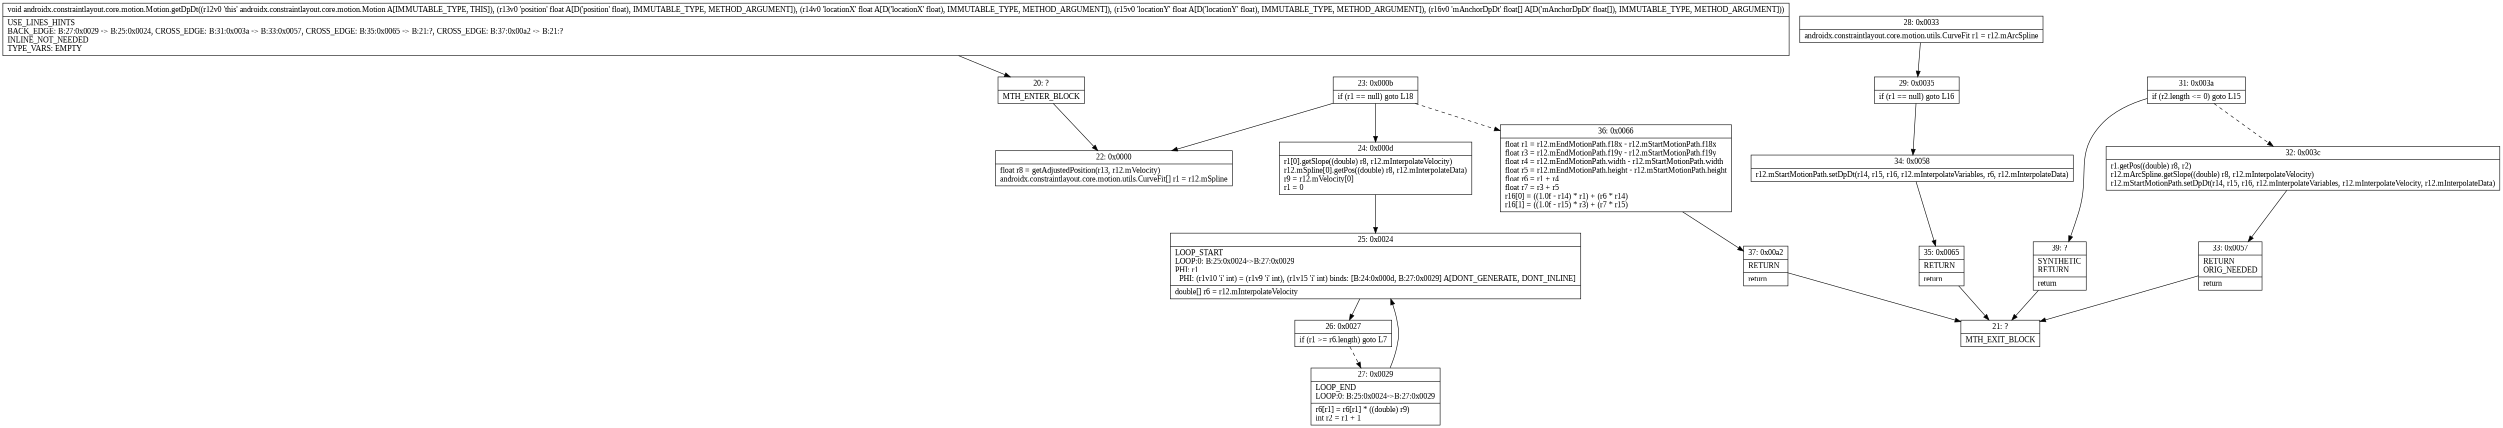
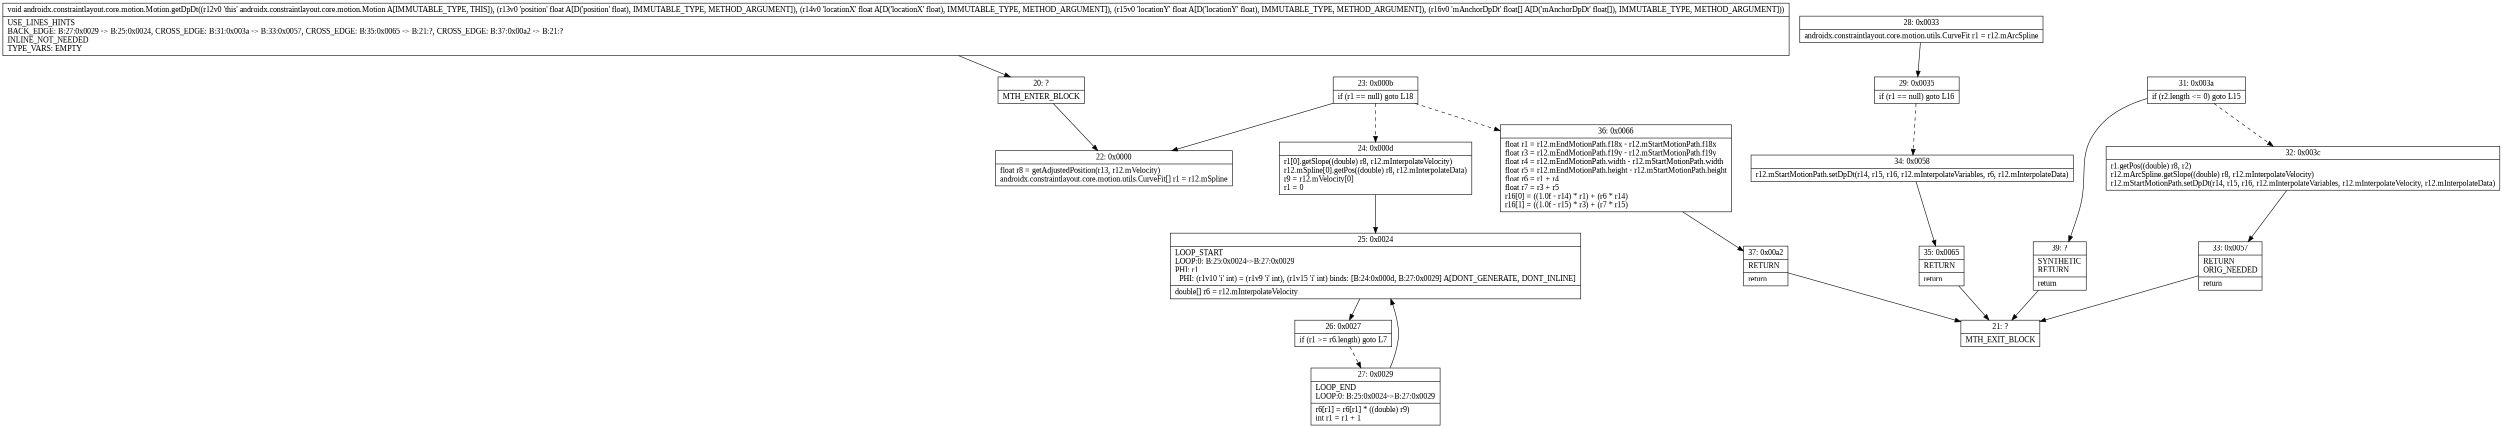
edge "23: 0x000b" -> "24: 0x000d": style solid -> dashed
edge "29: 0x0035" -> "34: 0x0058": style solid -> dashed
node "27: 0x0029": text "int r2 = r1 + 1" -> "int r1 = r1 + 1"
